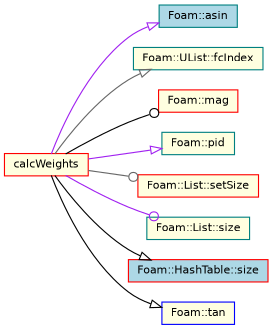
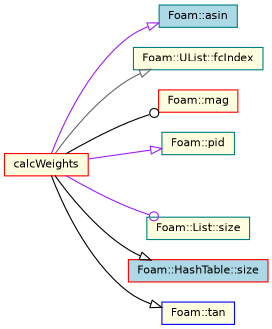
node "Foam::List::setSize": removed
